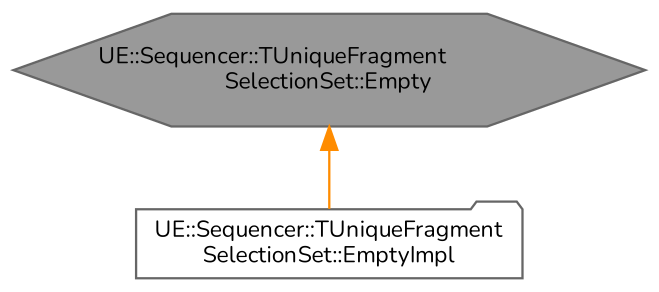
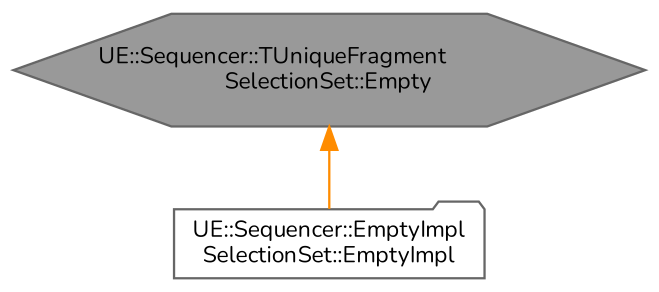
node "UE::Sequencer::TUniqueFragment SelectionSet::EmptyImpl": label "UE::Sequencer::TUniqueFragment SelectionSet::EmptyImpl" -> "UE::Sequencer::EmptyImpl SelectionSet::EmptyImpl"
